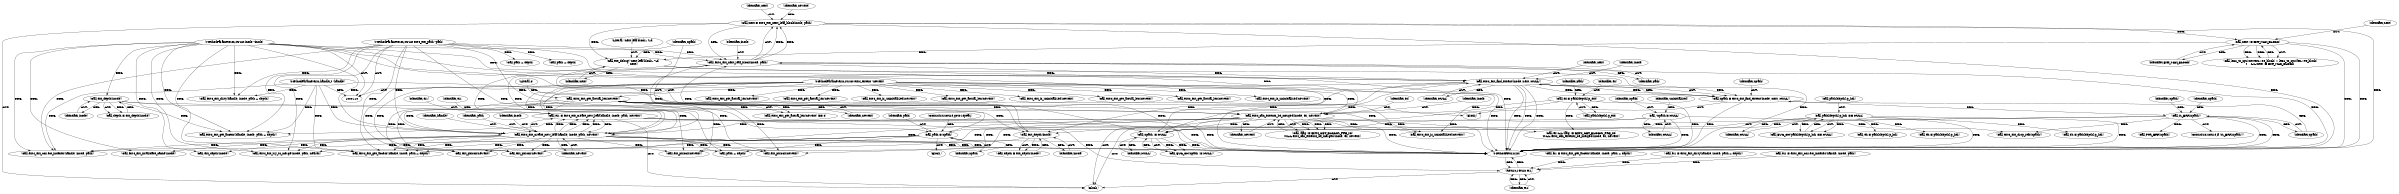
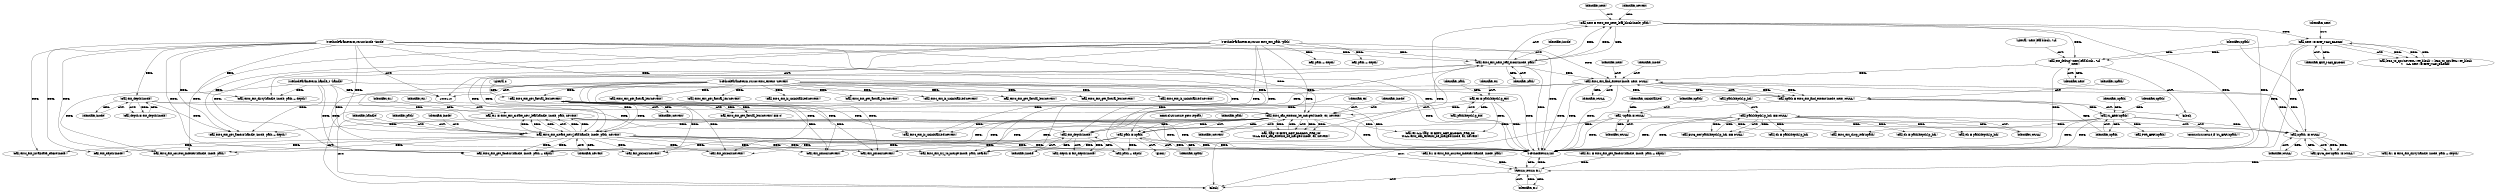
edge "(MethodParameterIn,struct ext4_ext_path *path)" -> "(Call,ext4_ext_create_new_leaf(handle, inode, path, newext))": removed, label "DDG:"
